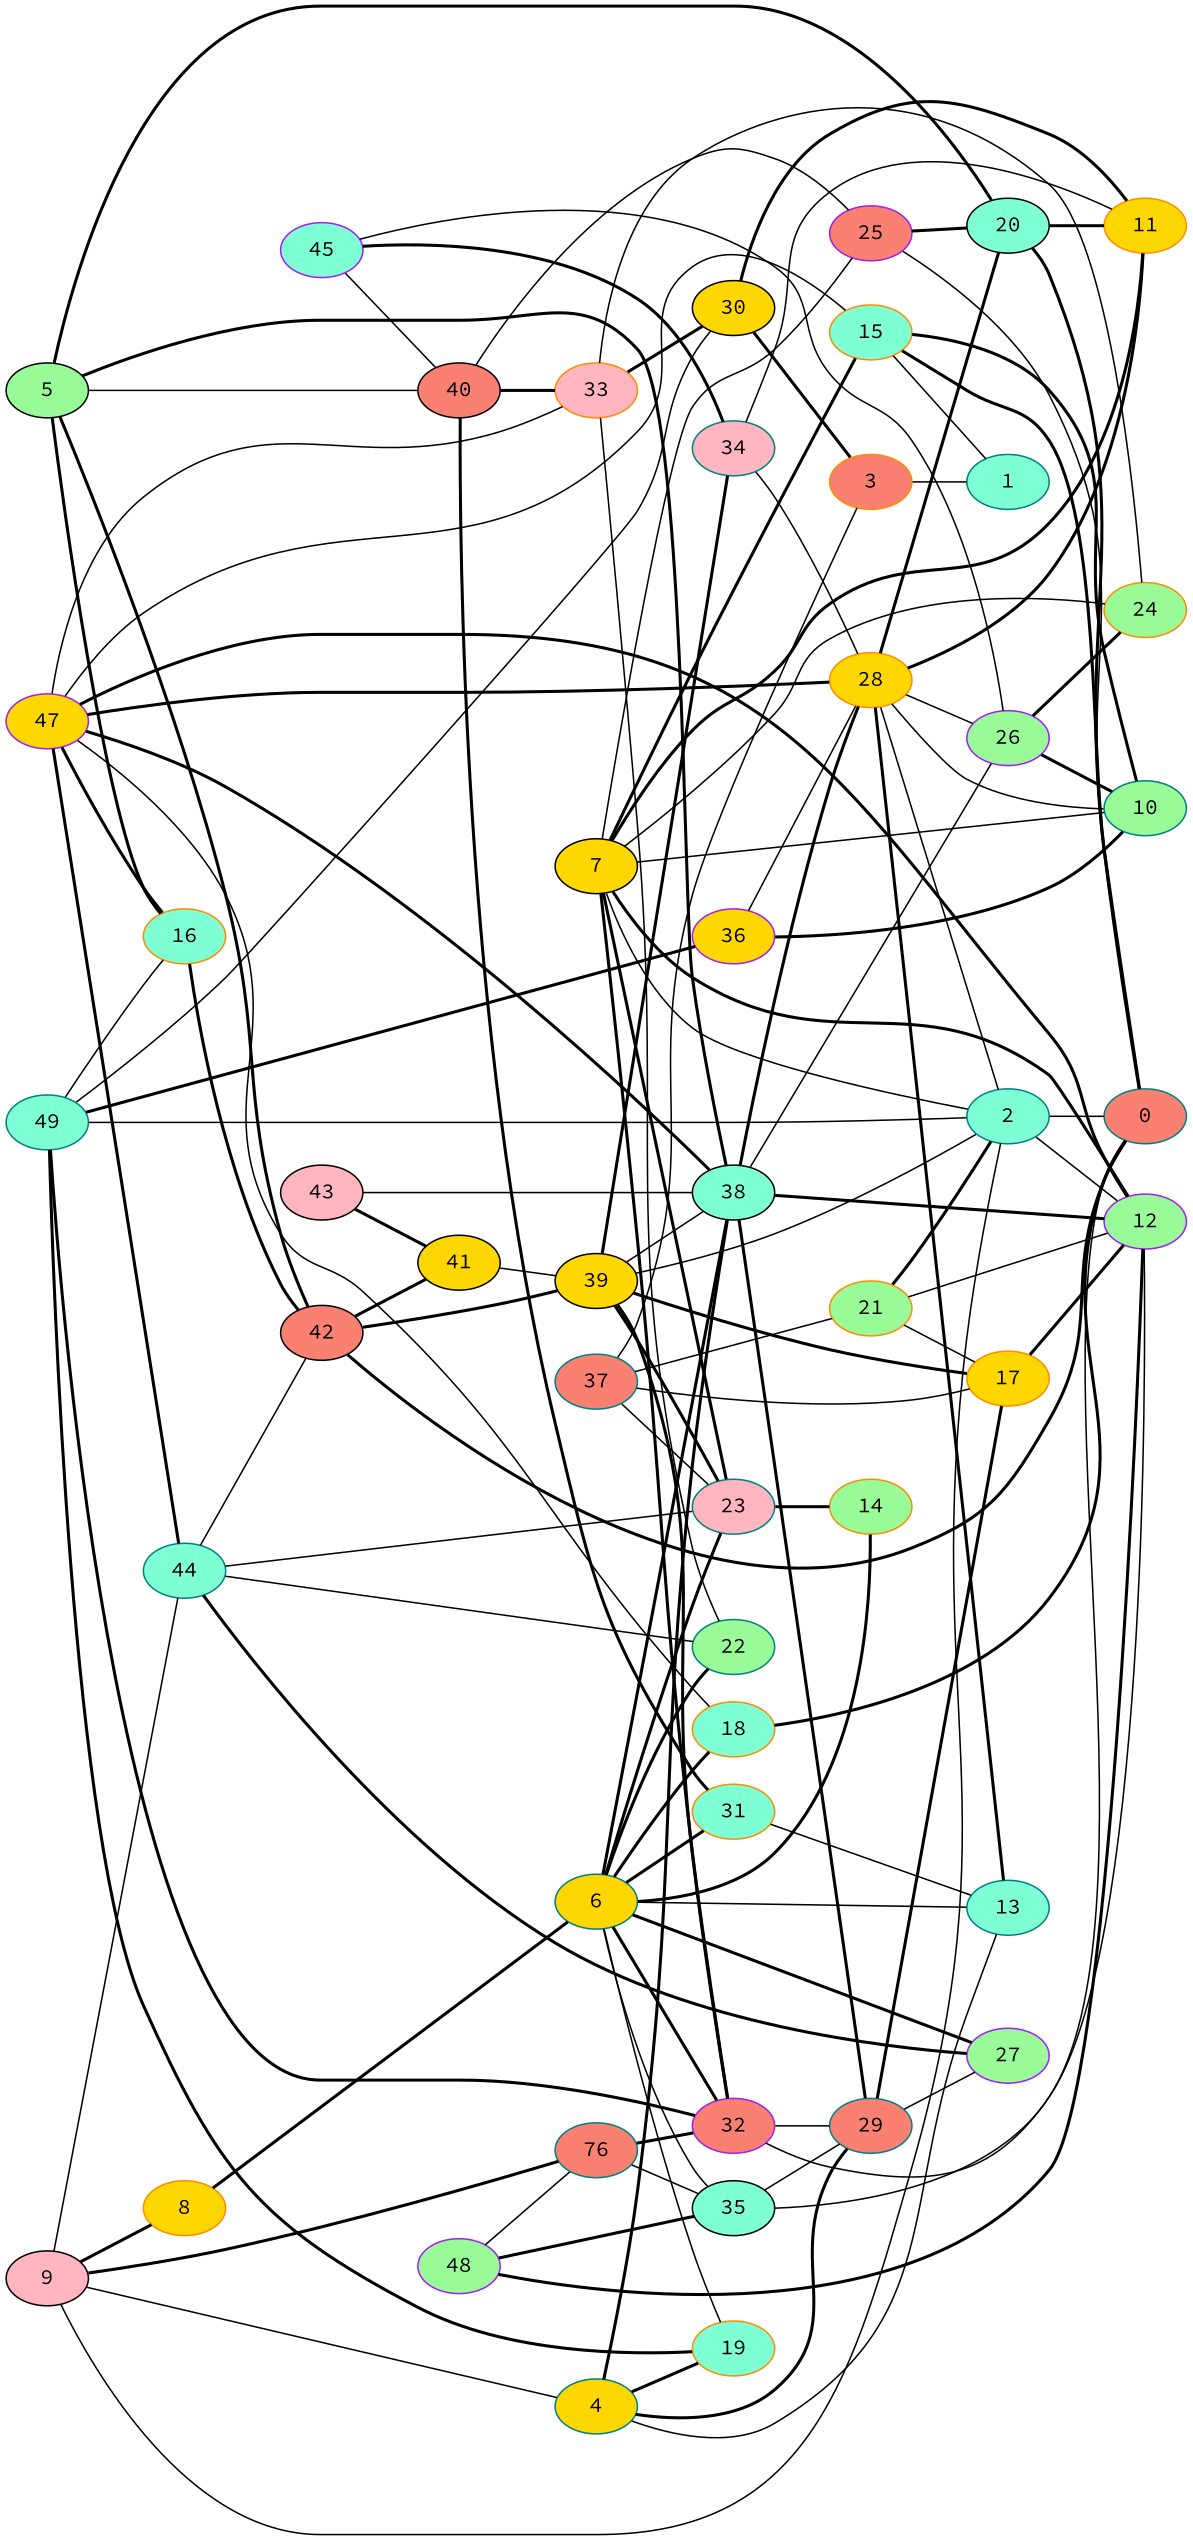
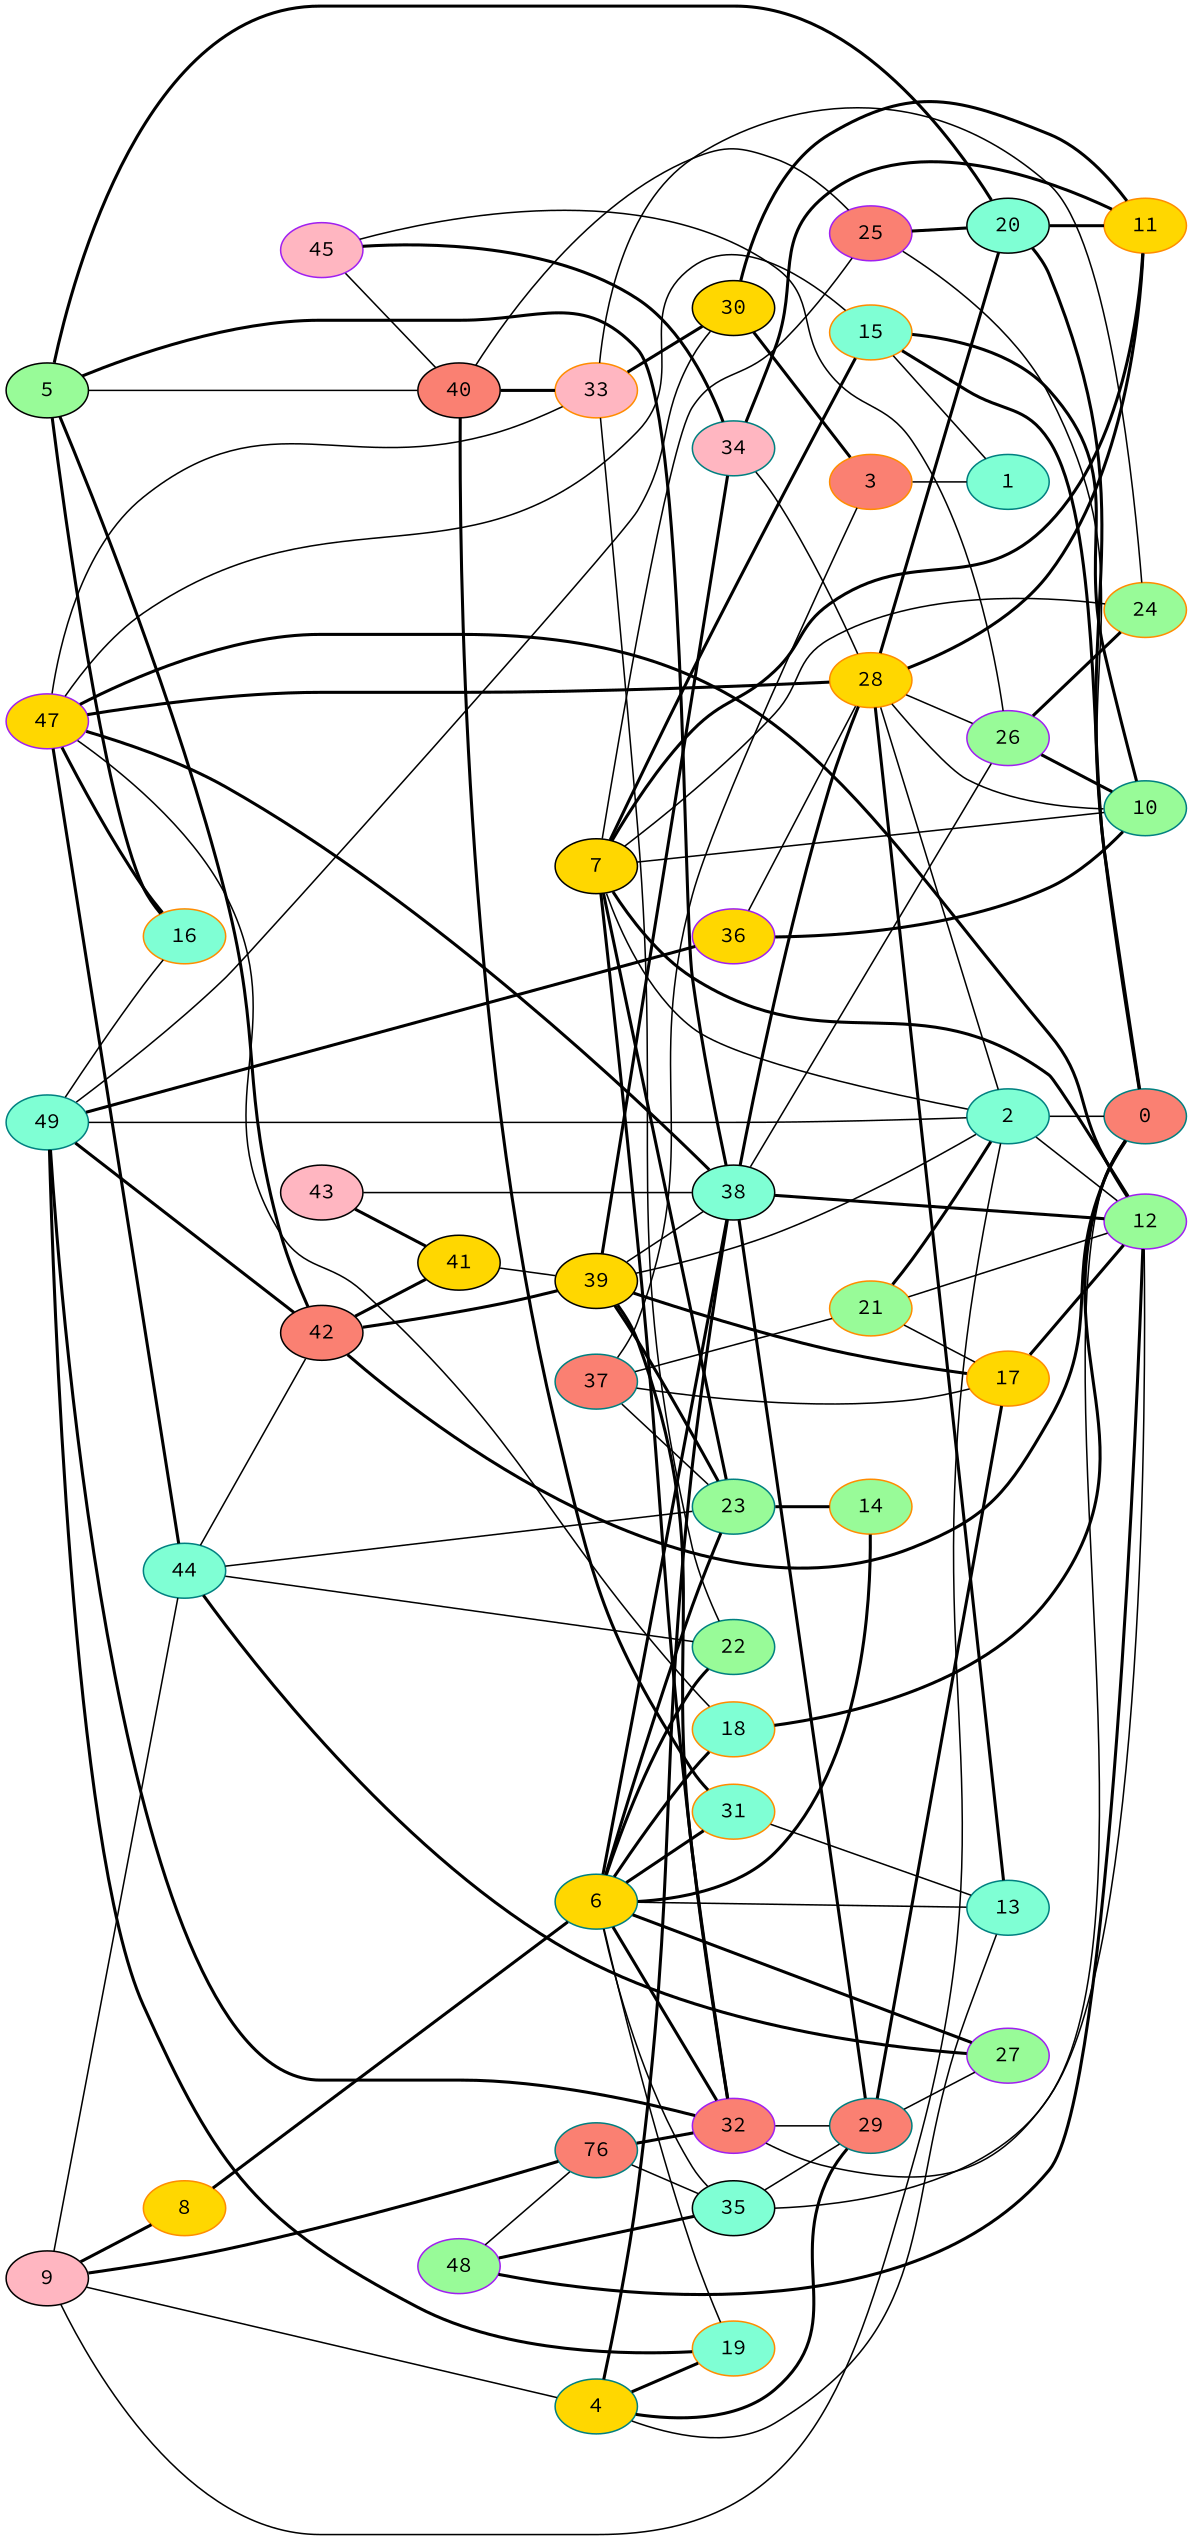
edge "11" -- "34": style solid -> bold
node "45": fillcolor aquamarine -> lightpink
edge "16" -- "42": now "49" -- "42"
node "23": fillcolor lightpink -> palegreen
